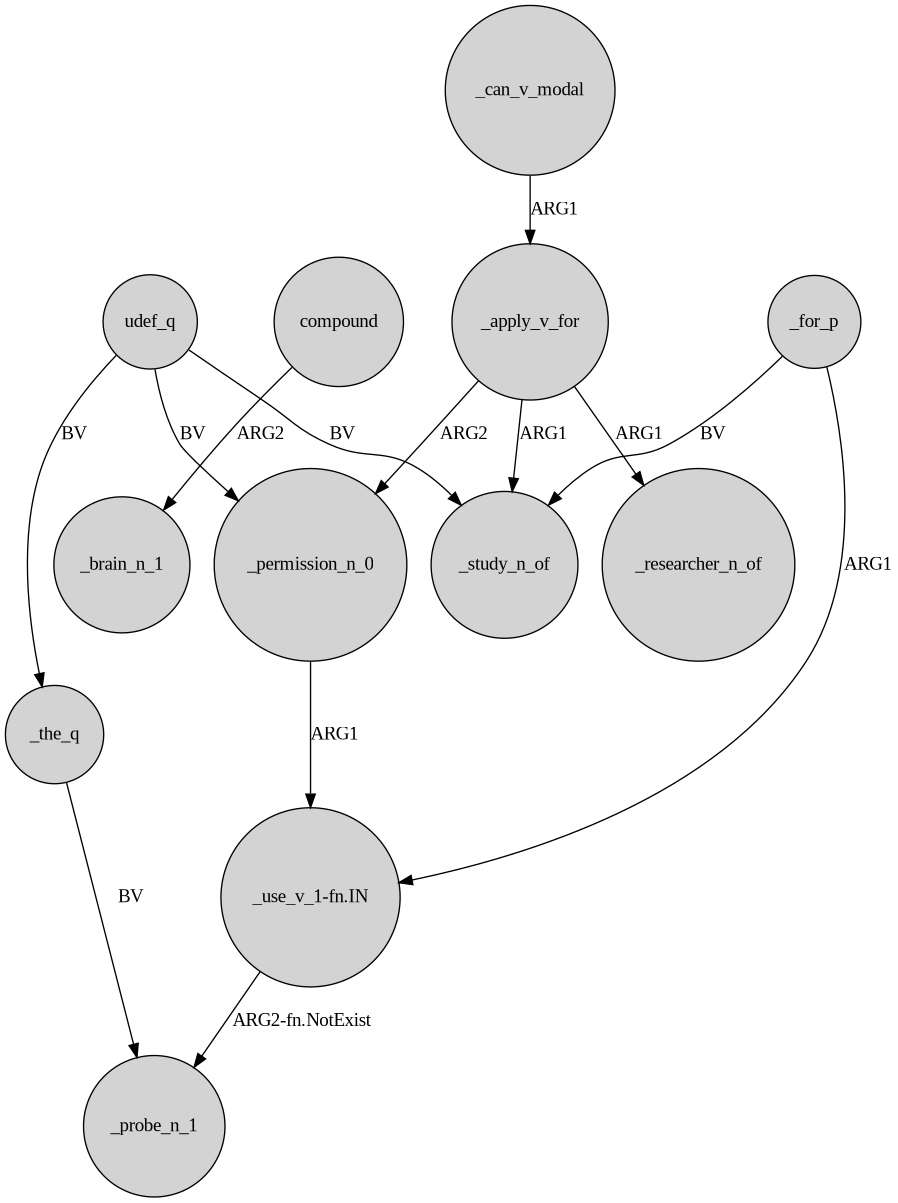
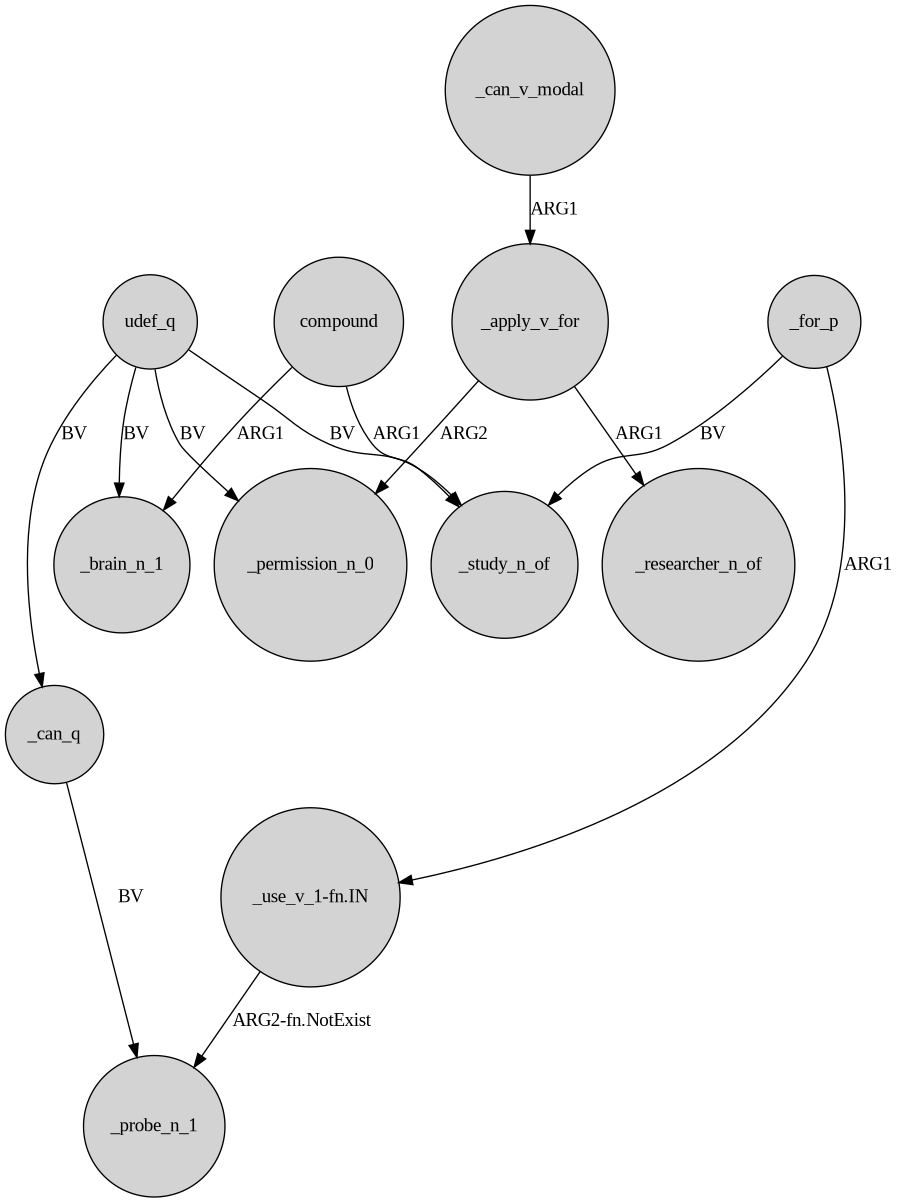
edge "udef_q" -> "_brain_n_1": added, label "BV"
edge "compound" -> "_brain_n_1": label "ARG2" -> "ARG1"
edge "_apply_v_for" -> "_study_n_of": now "compound" -> "_study_n_of"
edge "_permission_n_0" -> "_use_v_1-fn.IN": removed, label "ARG1"
node "_the_q": label "_the_q" -> "_can_q"
